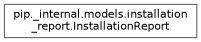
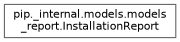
node "pip._internal.models.installation _report.InstallationReport": label "pip._internal.models.installation _report.InstallationReport" -> "pip._internal.models.models _report.InstallationReport"
